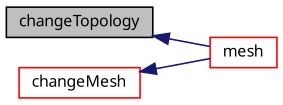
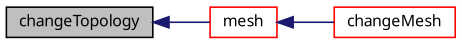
edge "mesh" -> "changeMesh": reversed
